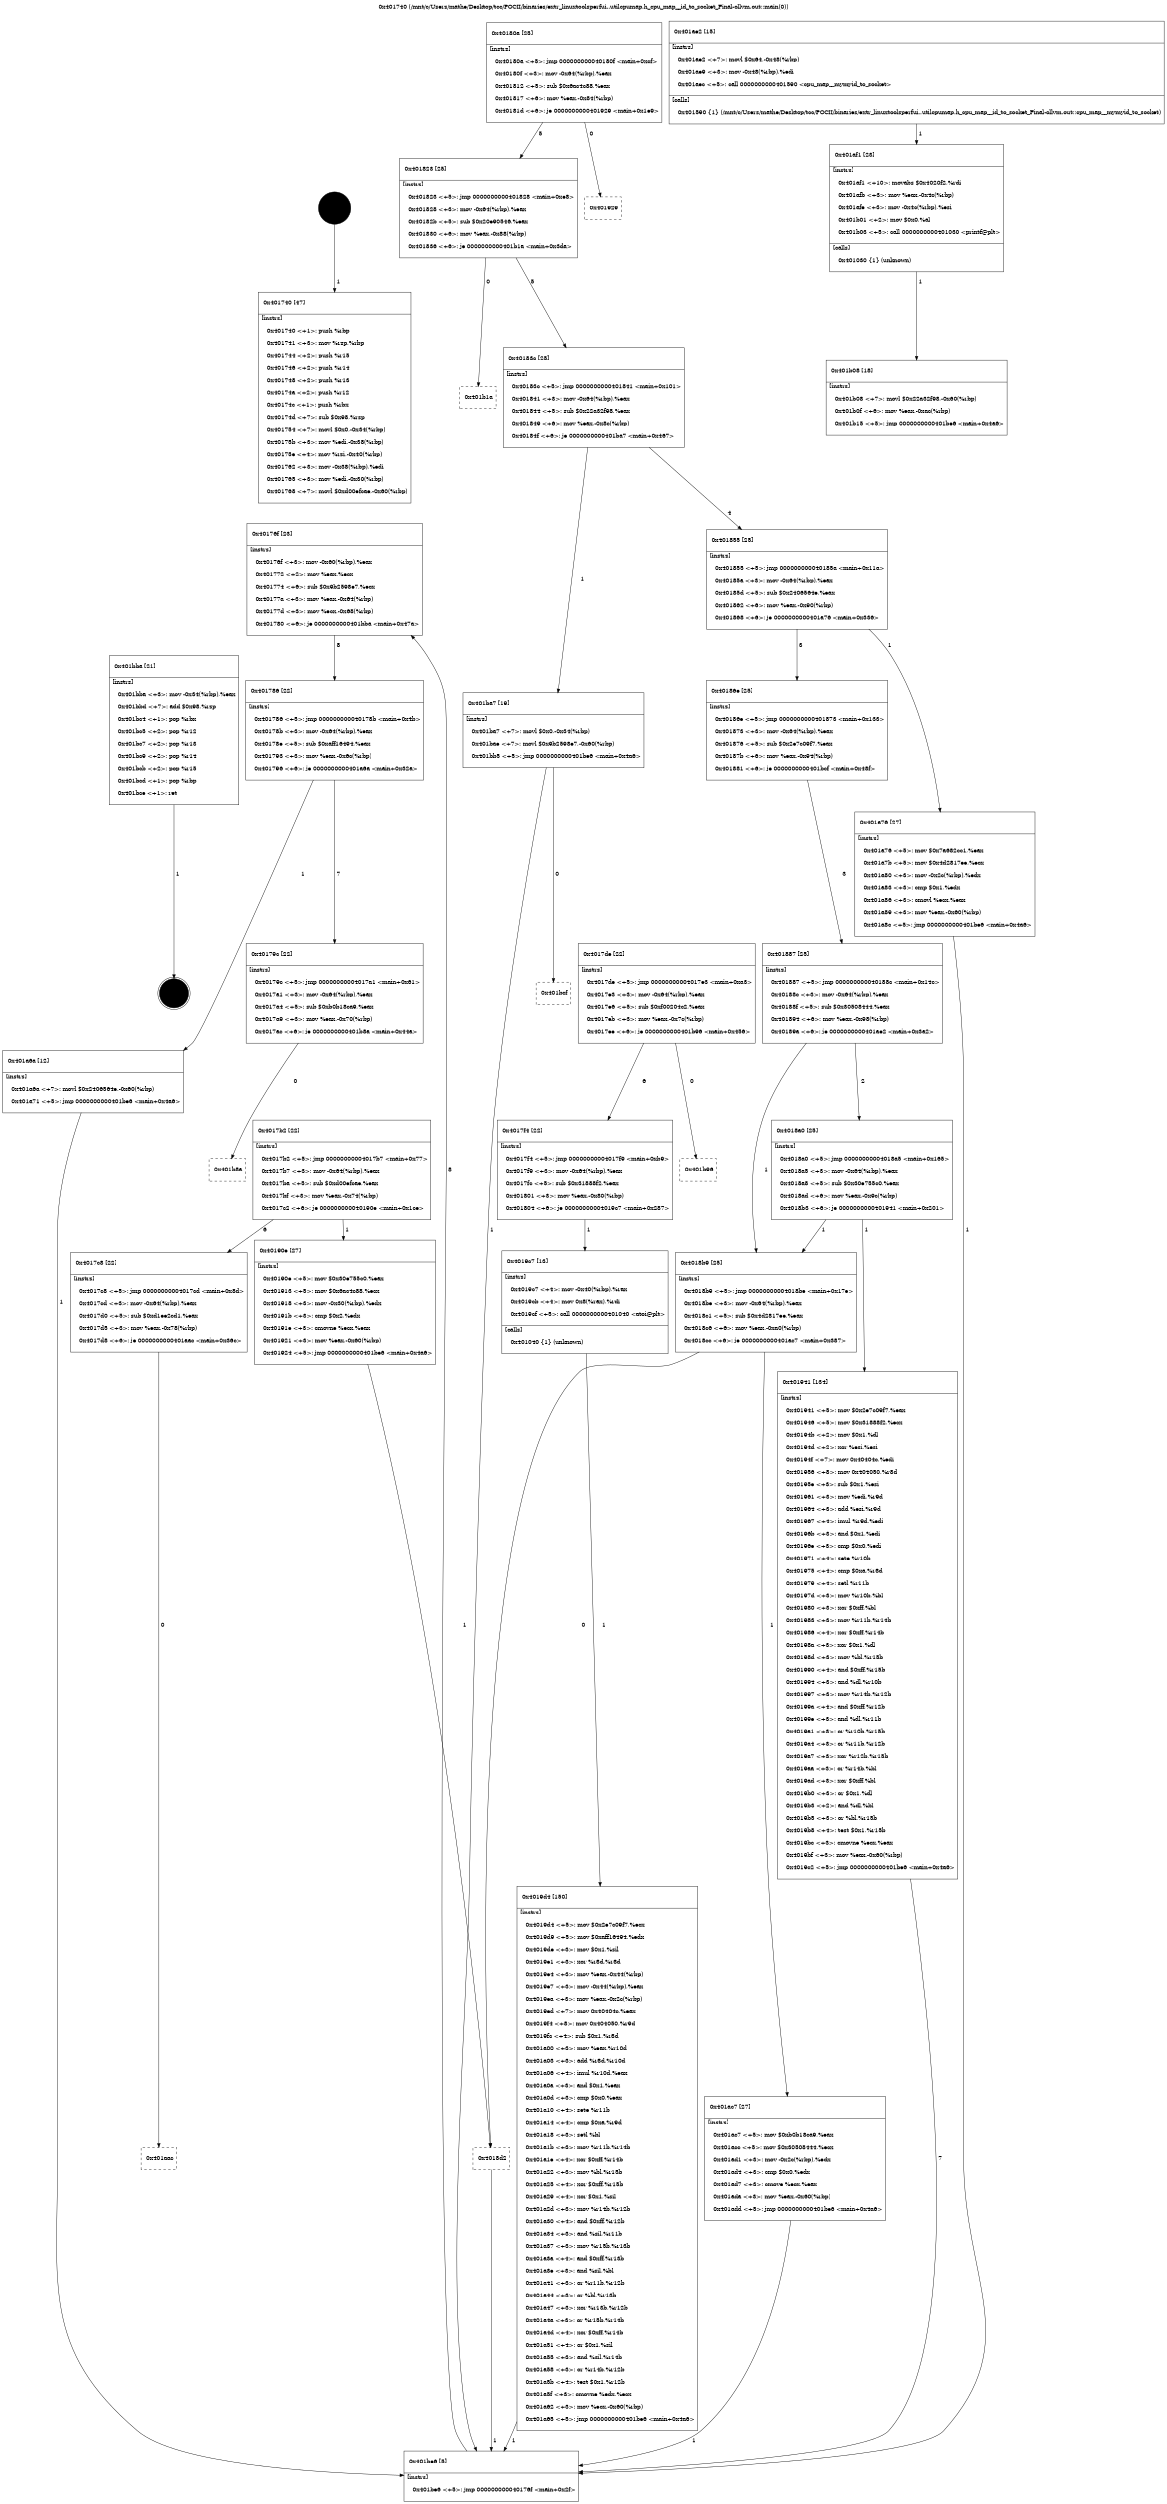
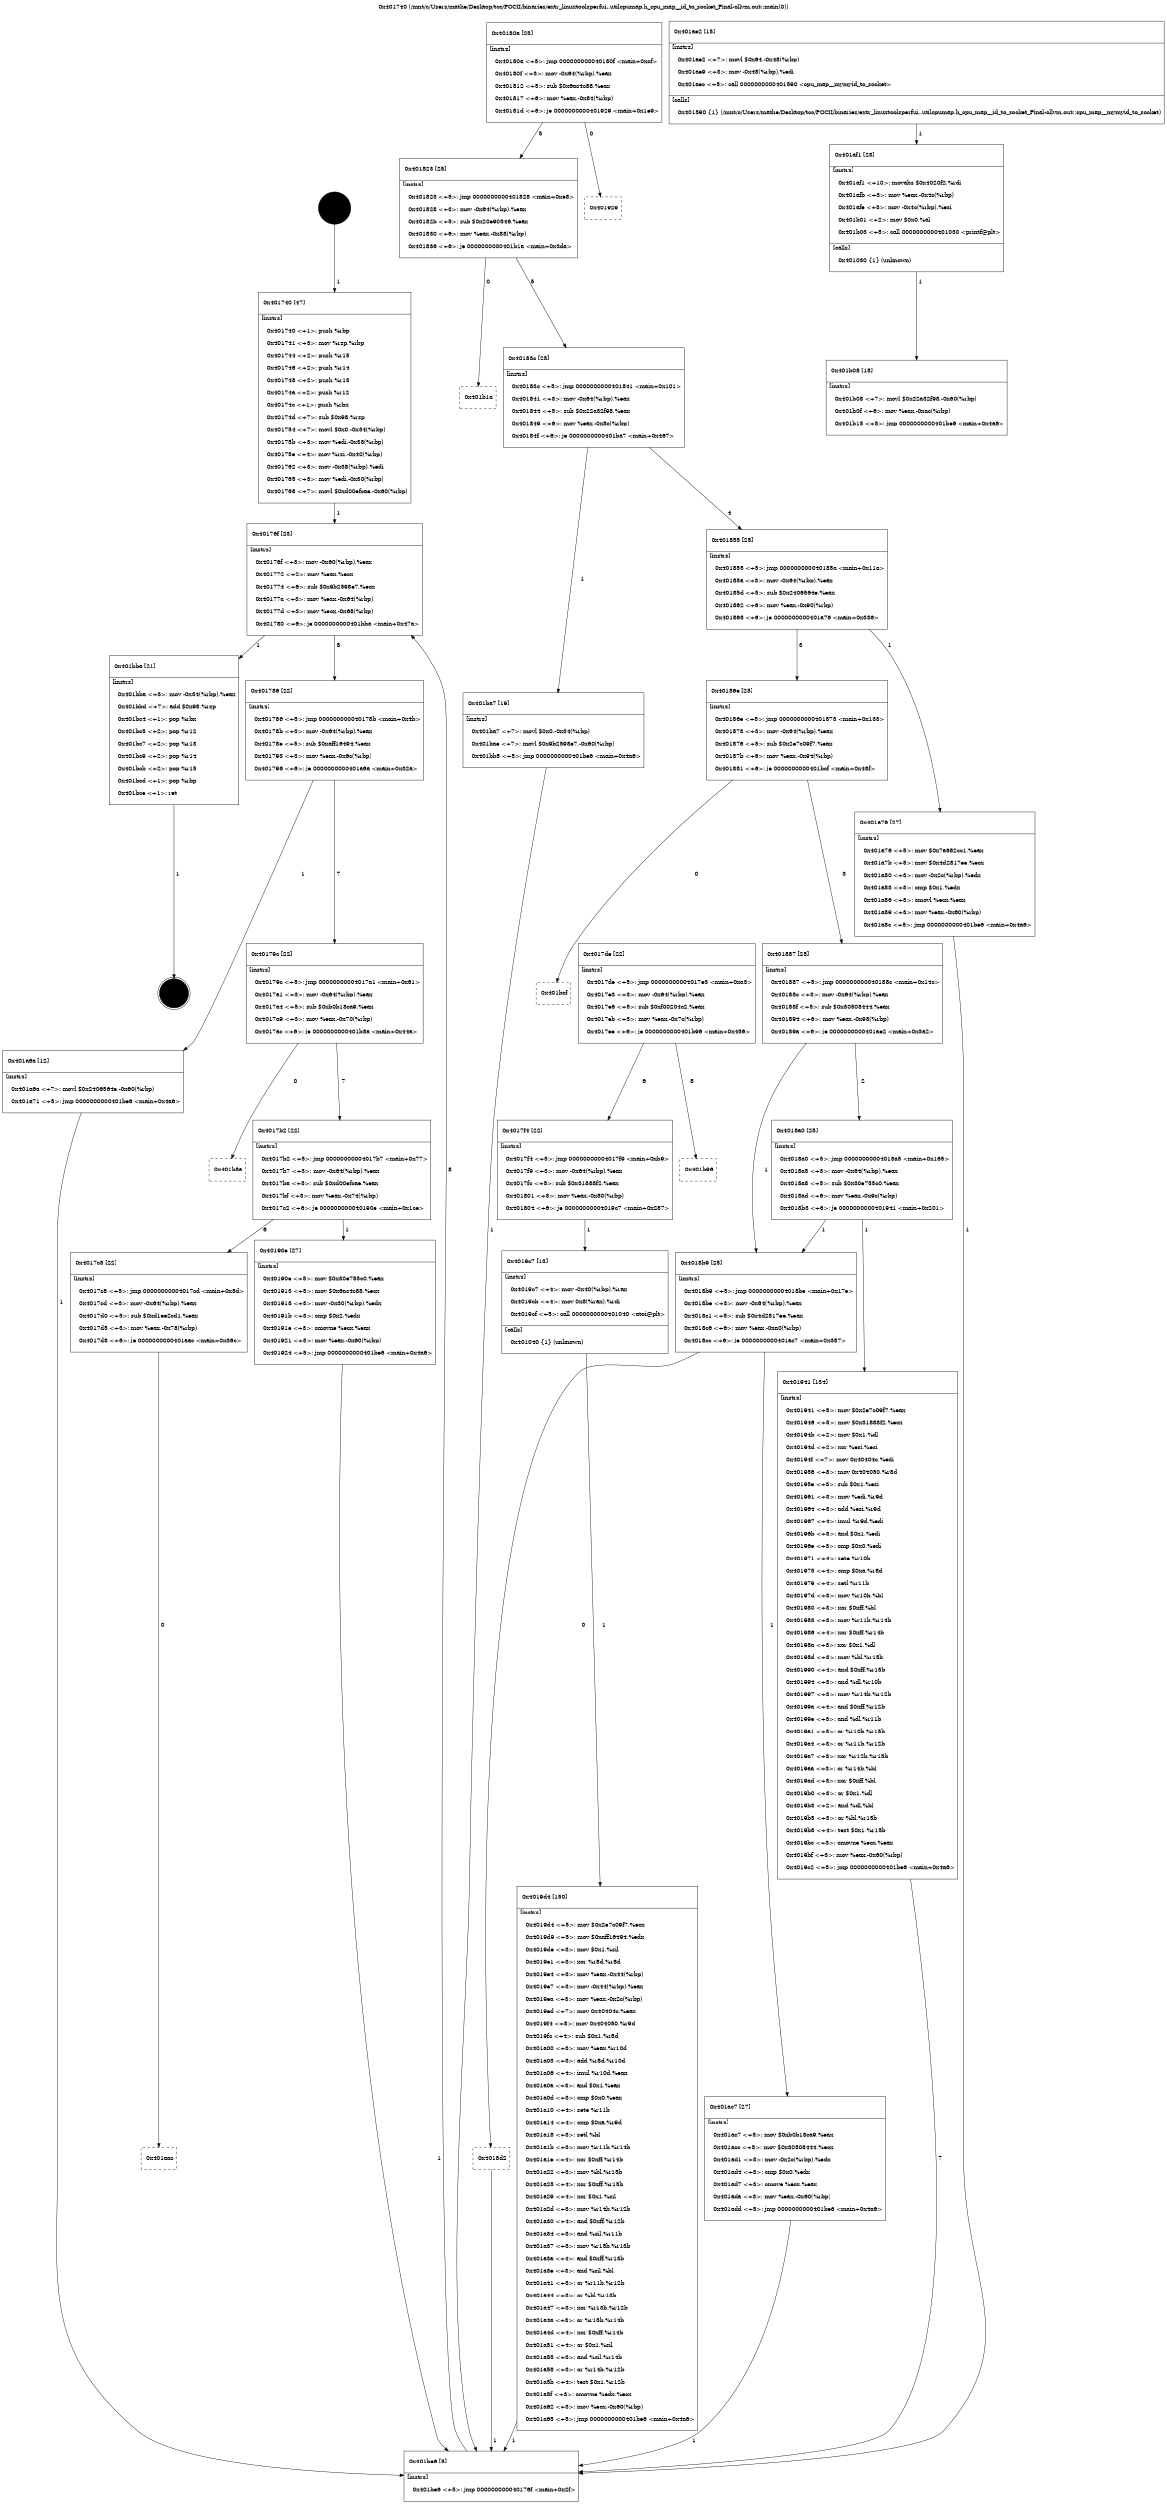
edge "0x401740 [47]" -> "0x40176f [23]": added, label "1"
edge "0x40176f [23]" -> "0x401bba [21]": added, label "1"
edge "0x401ba7 [19]" -> "0x401bcf": now "0x40186e [25]" -> "0x401bcf"
edge "0x40179c [22]" -> "0x4017b2 [22]": added, label "7"
edge "0x4017de [22]" -> "0x401b96": label " 0" -> " 8"
edge "0x40190e [27]" -> "0x4018d2": now "0x40190e [27]" -> "0x401be6 [5]"
